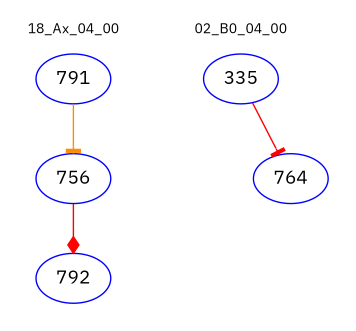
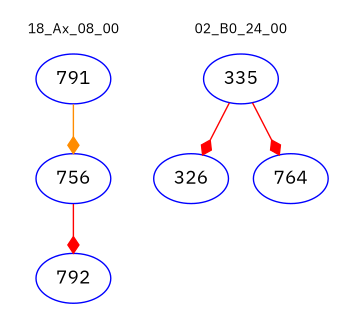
cluster "18_Ax_04_00": label "18_Ax_04_00" -> "18_Ax_08_00"
cluster "02_B0_04_00": label "02_B0_04_00" -> "02_B0_24_00"
edge "791" -> "756": arrowhead tee -> diamond
edge "335" -> "764": arrowhead tee -> diamond
node "326": added
